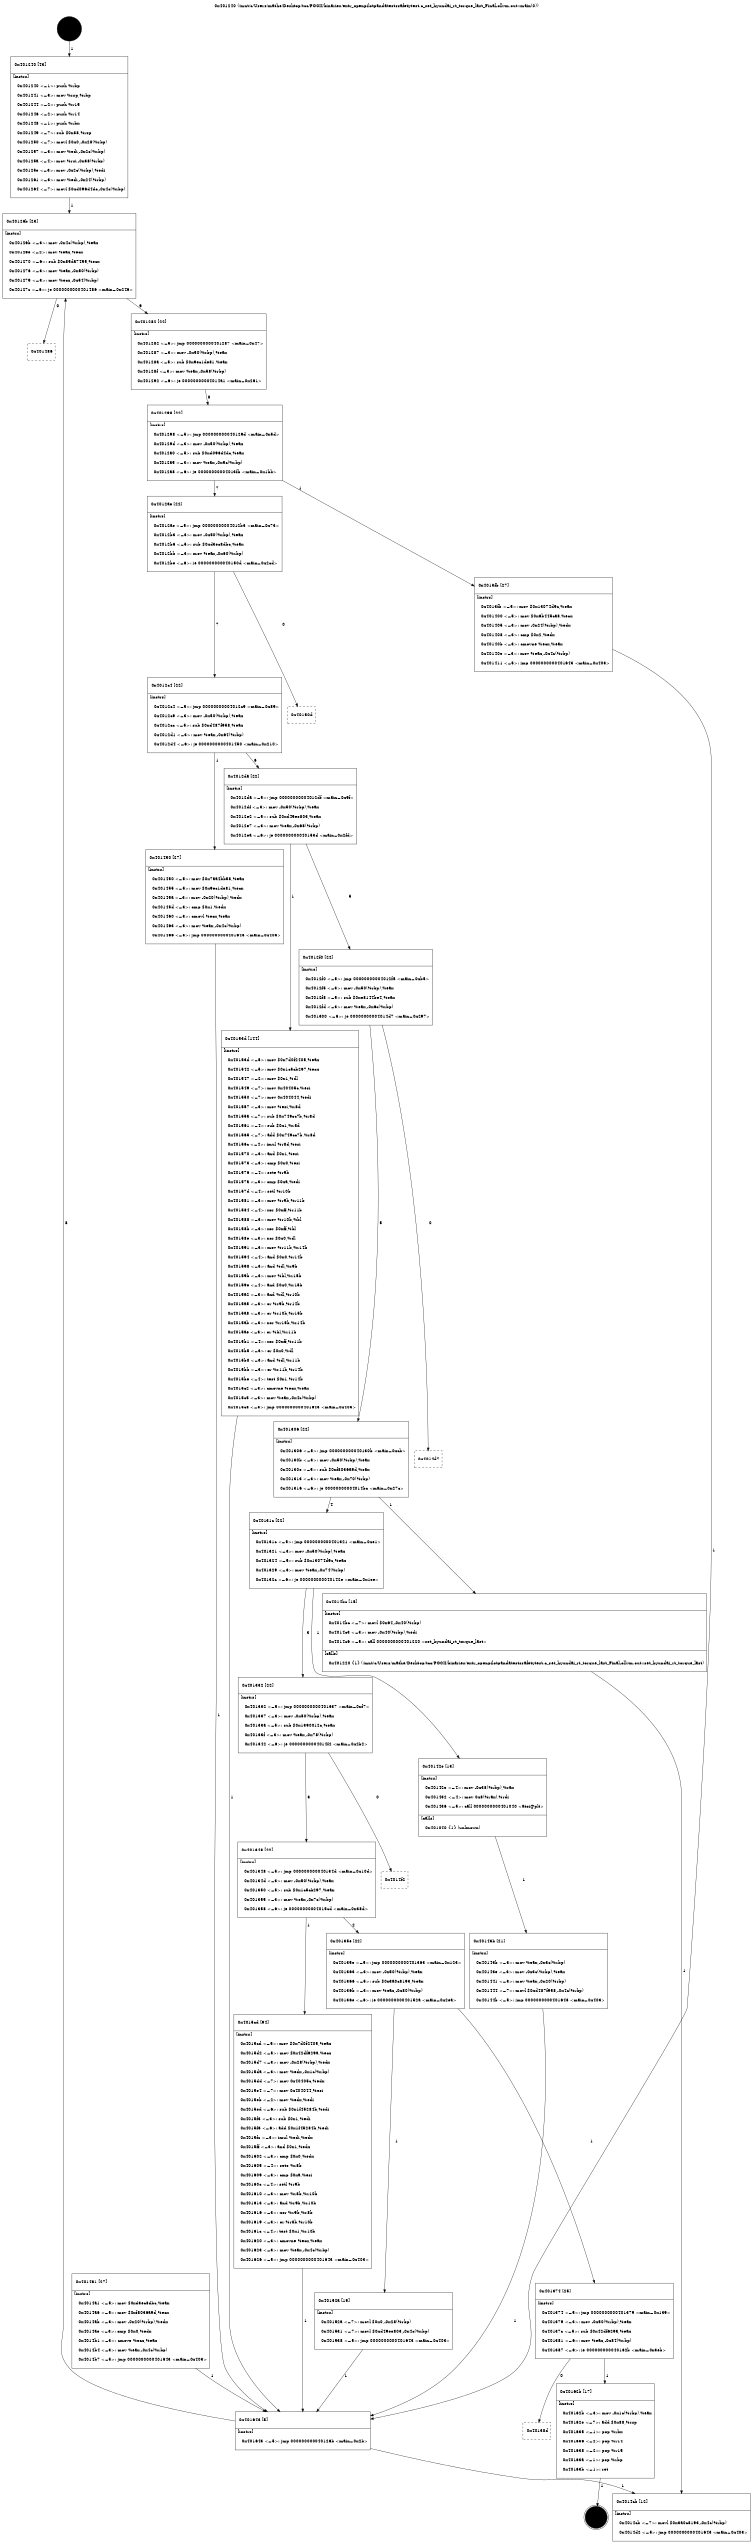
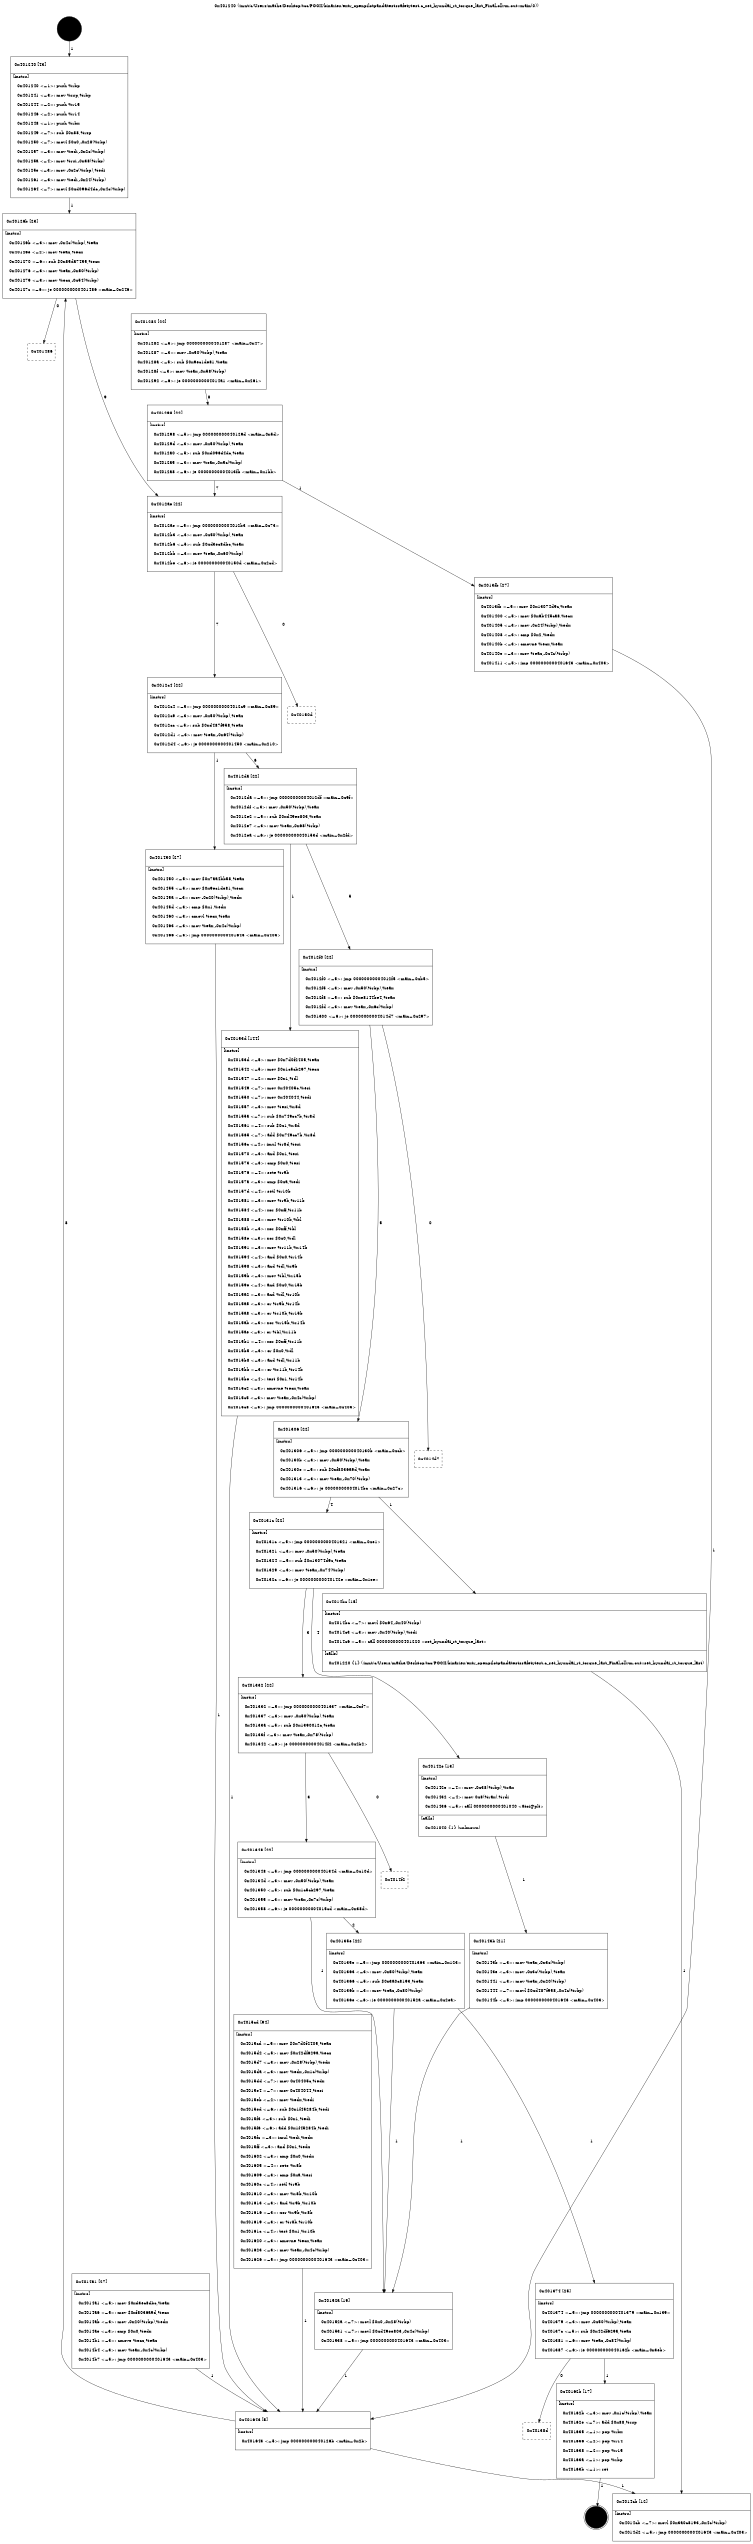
edge "0x40126b [23]" -> "0x401282 [22]": now "0x40126b [23]" -> "0x4012ae [22]"
edge "0x40131c [22]" -> "0x40142e [13]": label " 1" -> " 4"
edge "0x401348 [22]" -> "0x4015cd [94]": now "0x401348 [22]" -> "0x40152a [19]"
edge "0x40143b [21]" -> "0x401643 [5]": now "0x40143b [21]" -> "0x40152a [19]"
